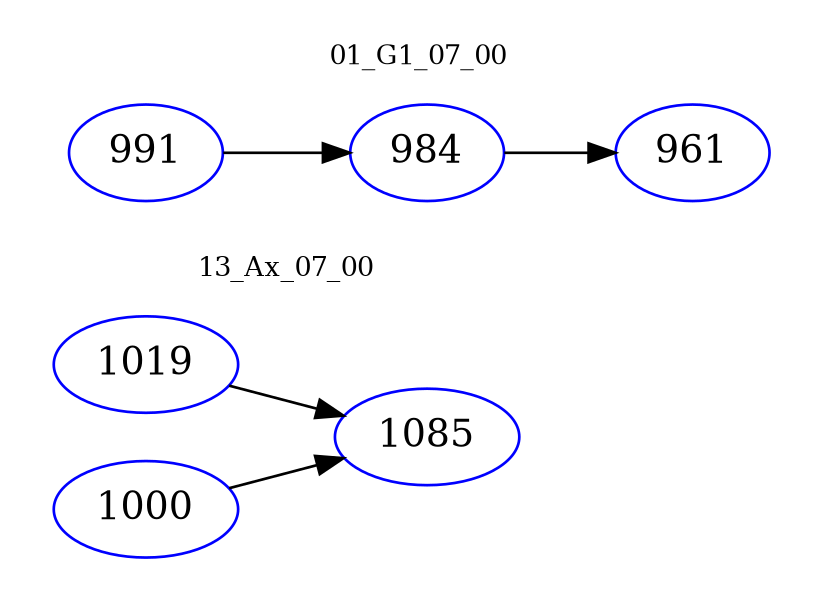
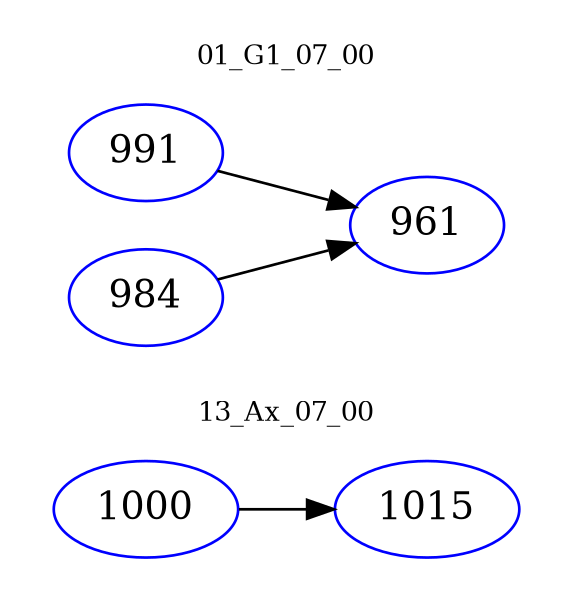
edge "991" -> "984": now "991" -> "961"
node "1019": removed
node "1085": label "1085" -> "1015"
